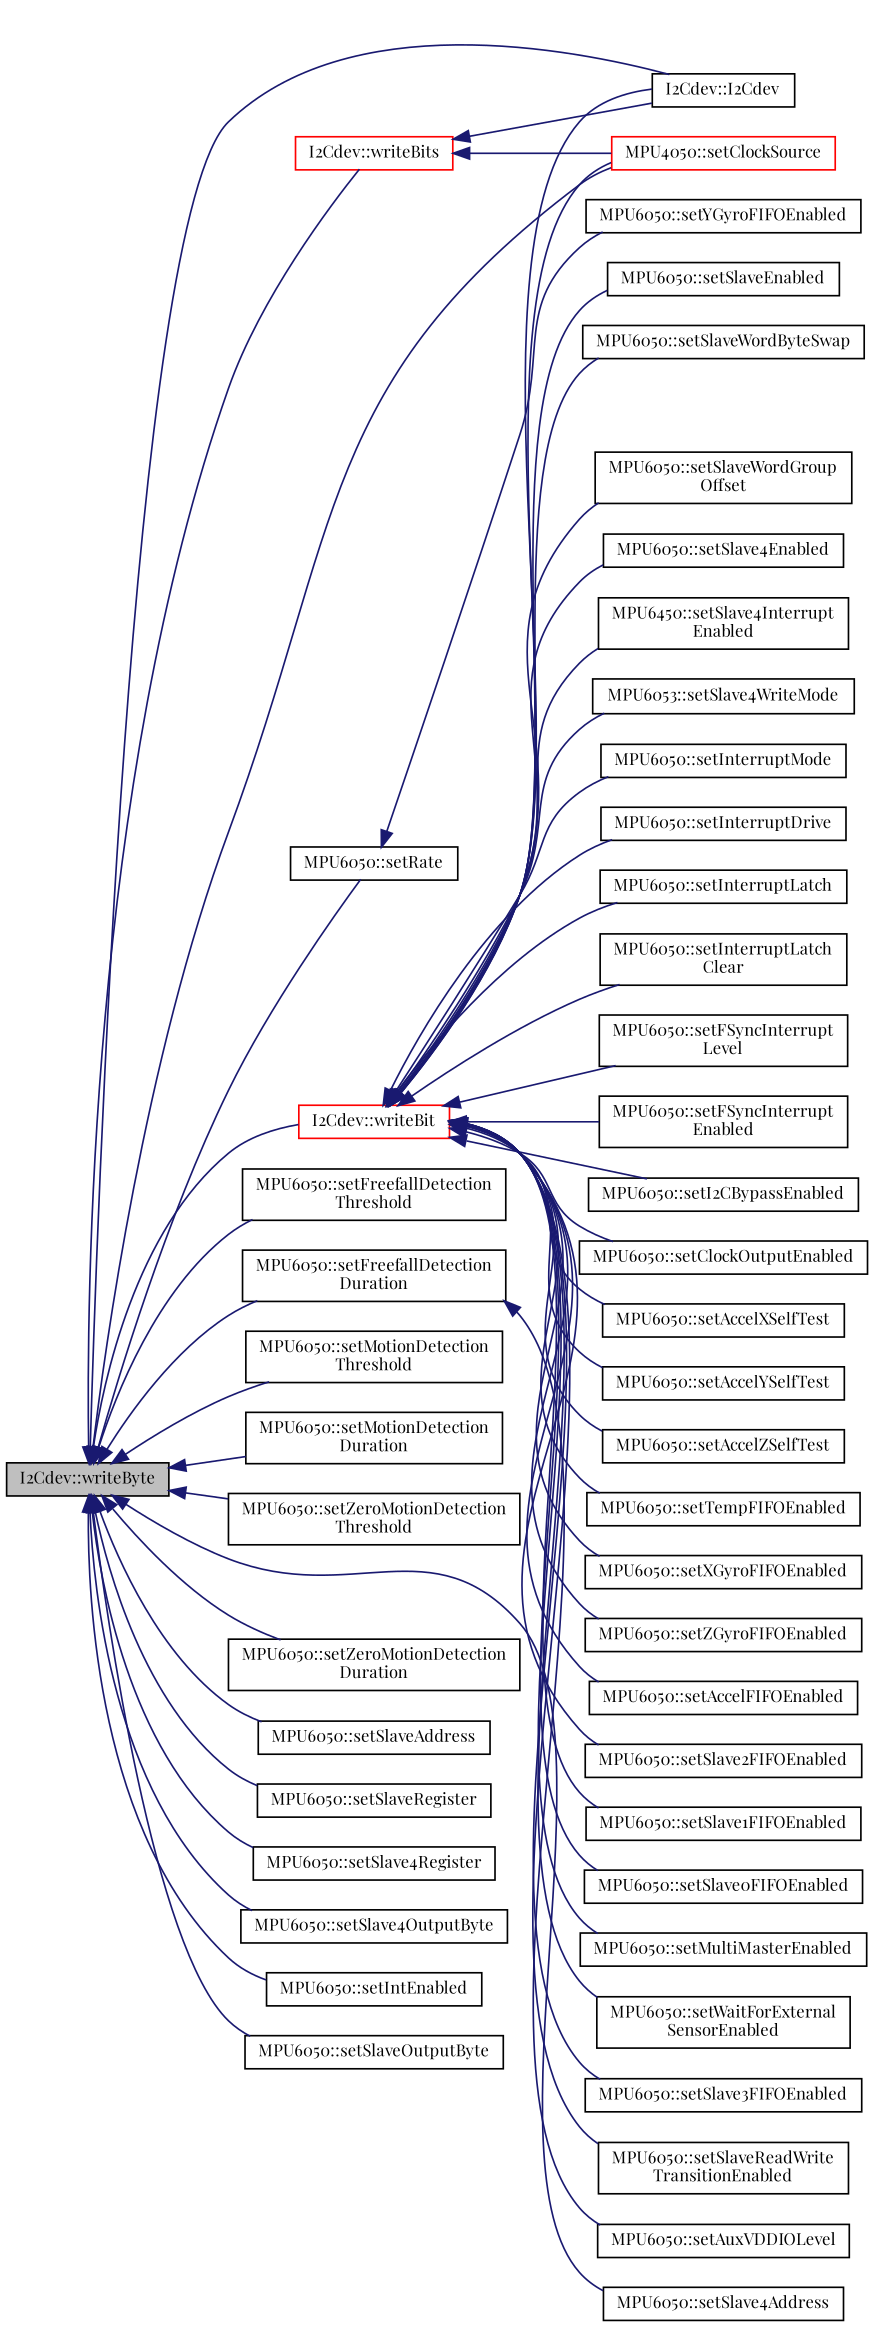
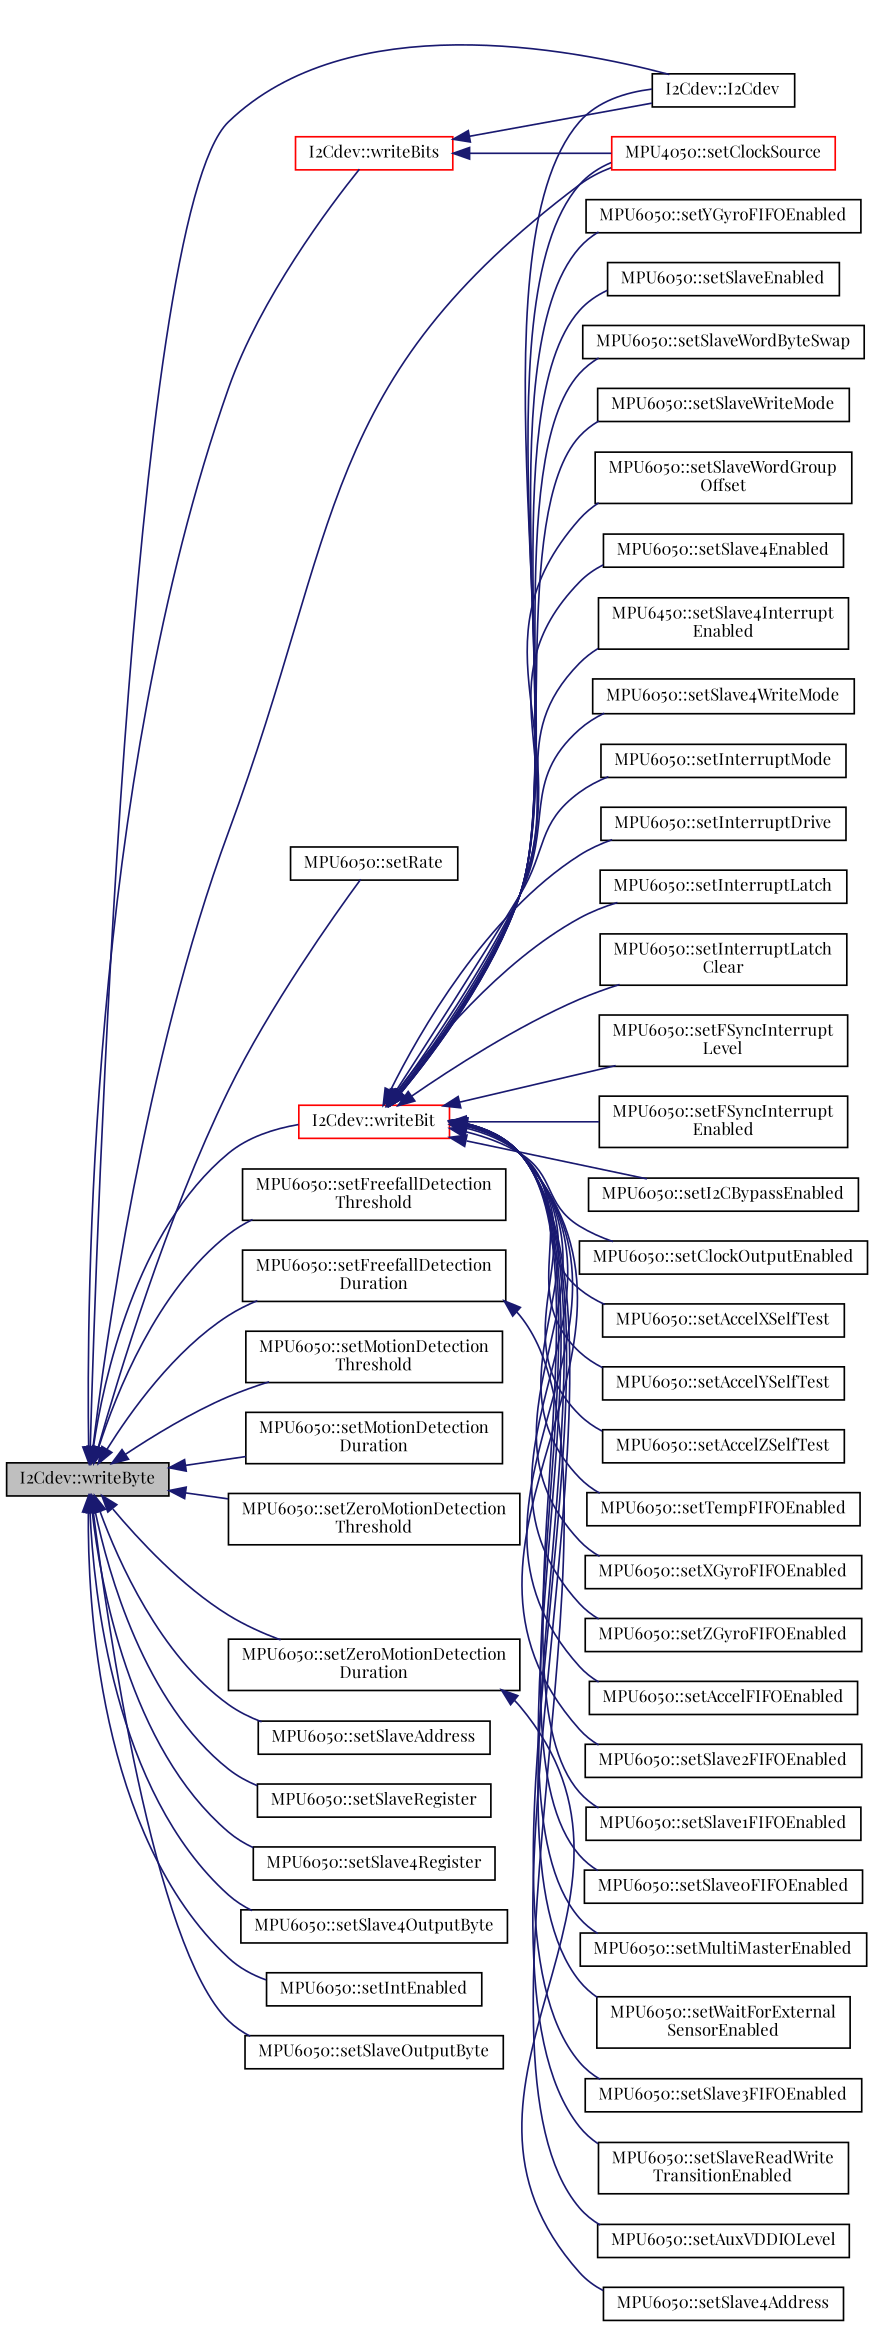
node "MPU6050::setSlaveWriteMode": added
edge "MPU6050::setYGyroFIFOEnabled" -> "MPU6050::setRate": now "MPU6050::setYGyroFIFOEnabled" -> "I2Cdev::writeBit"
node "MPU6053::setSlave4WriteMode": label "MPU6053::setSlave4WriteMode" -> "MPU6050::setSlave4WriteMode"
edge "MPU6050::setSlave4Address" -> "I2Cdev::writeByte": now "MPU6050::setSlave4Address" -> "MPU6050::setZeroMotionDetection Duration"
